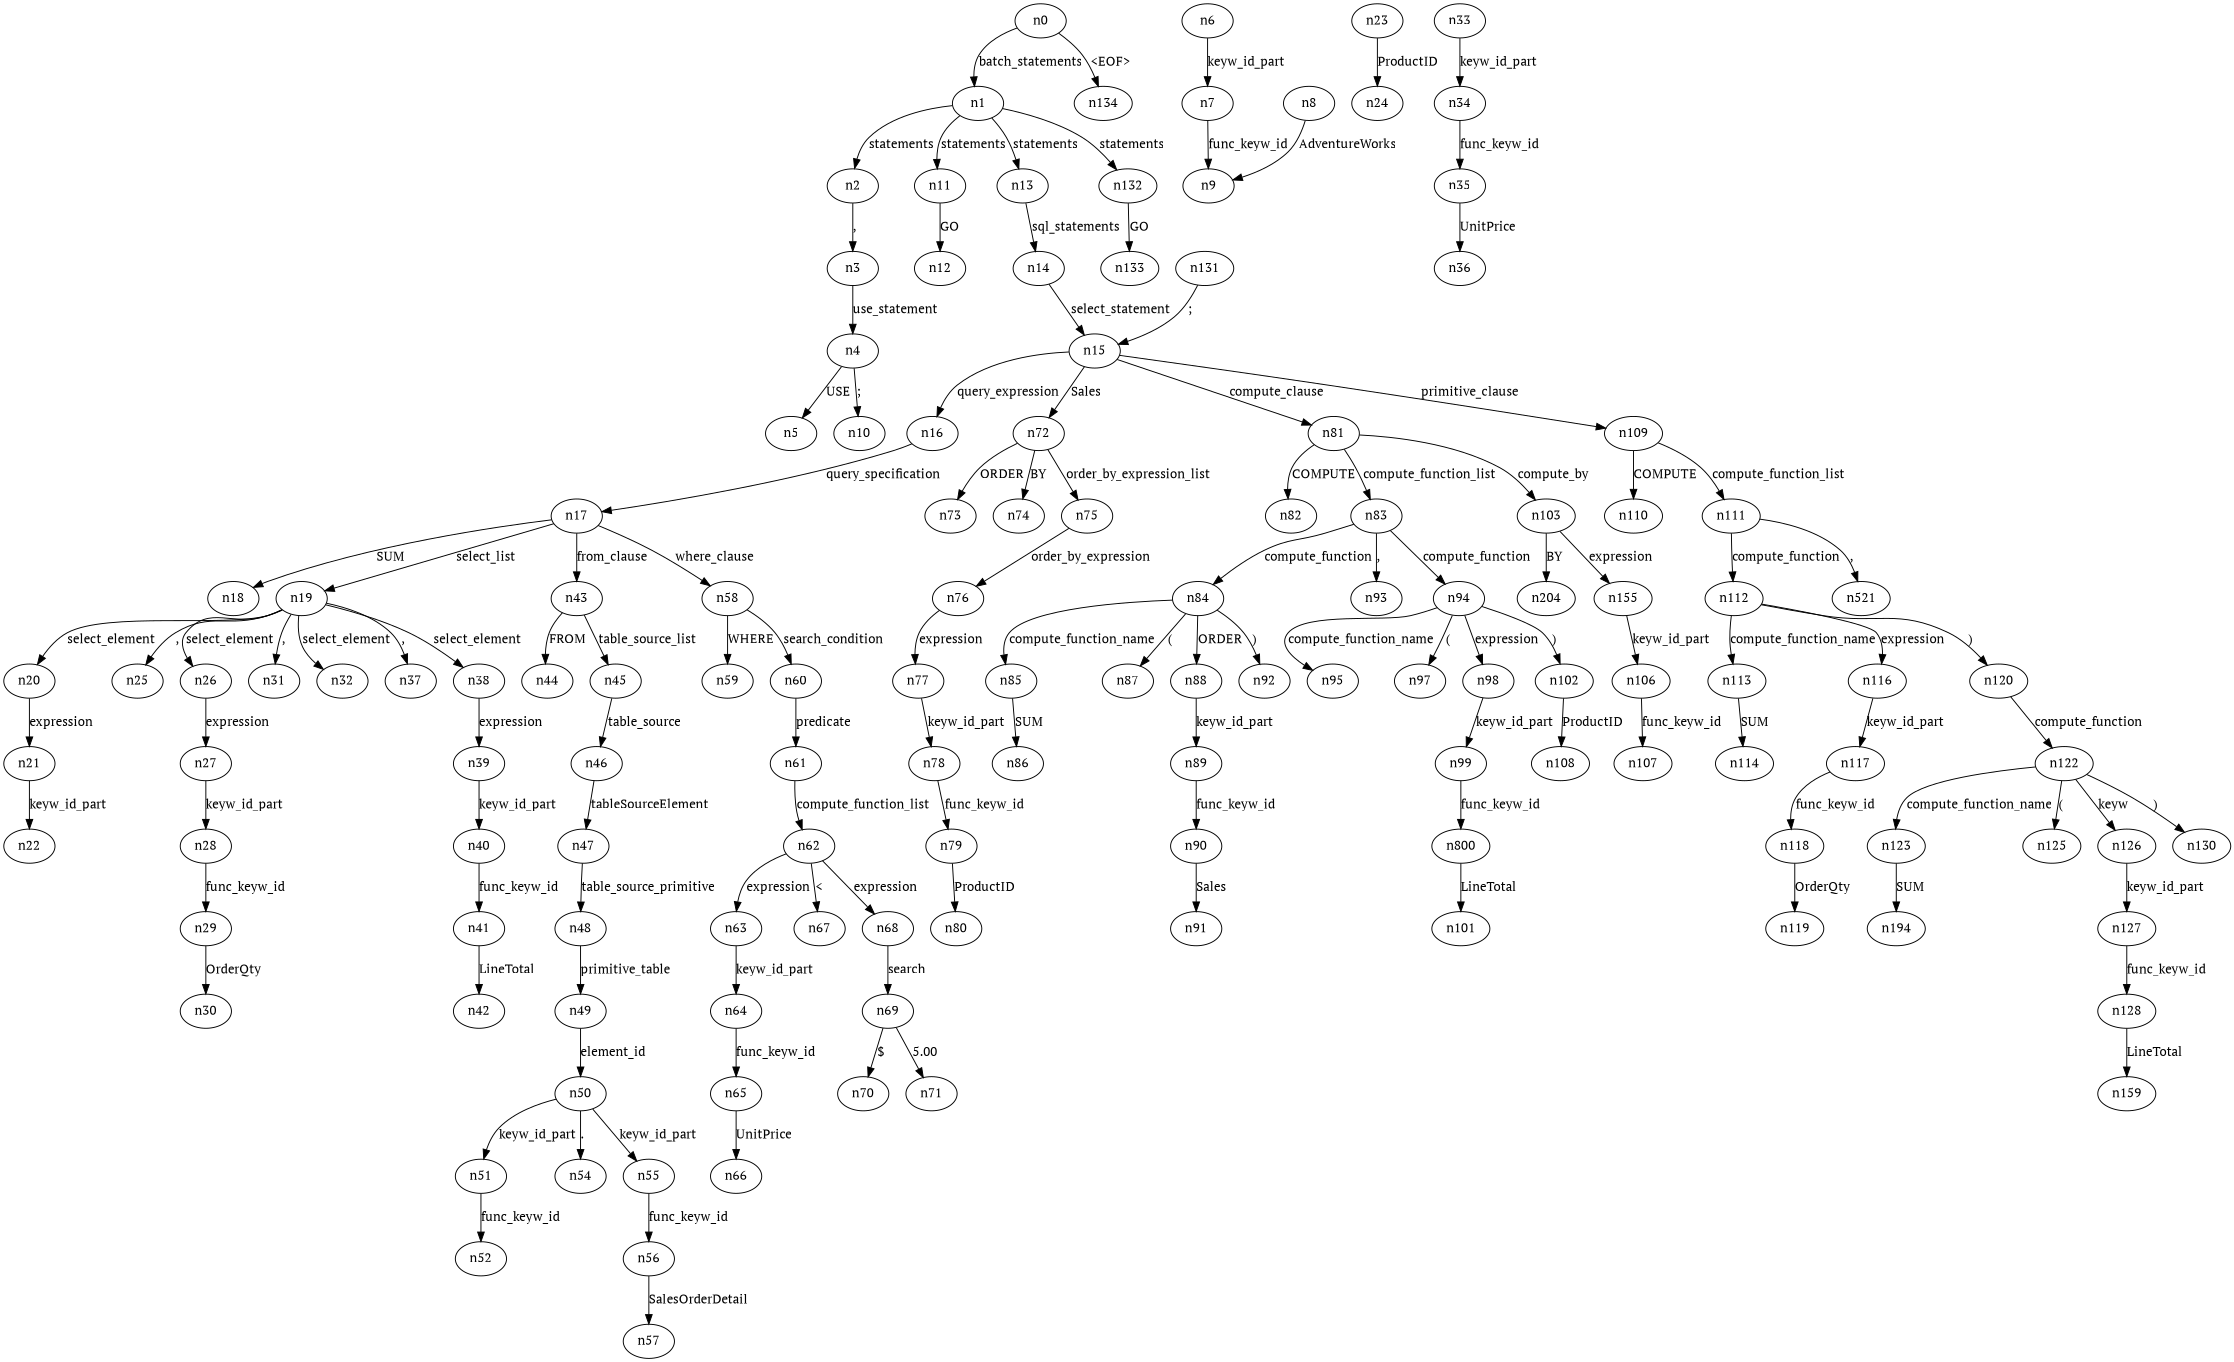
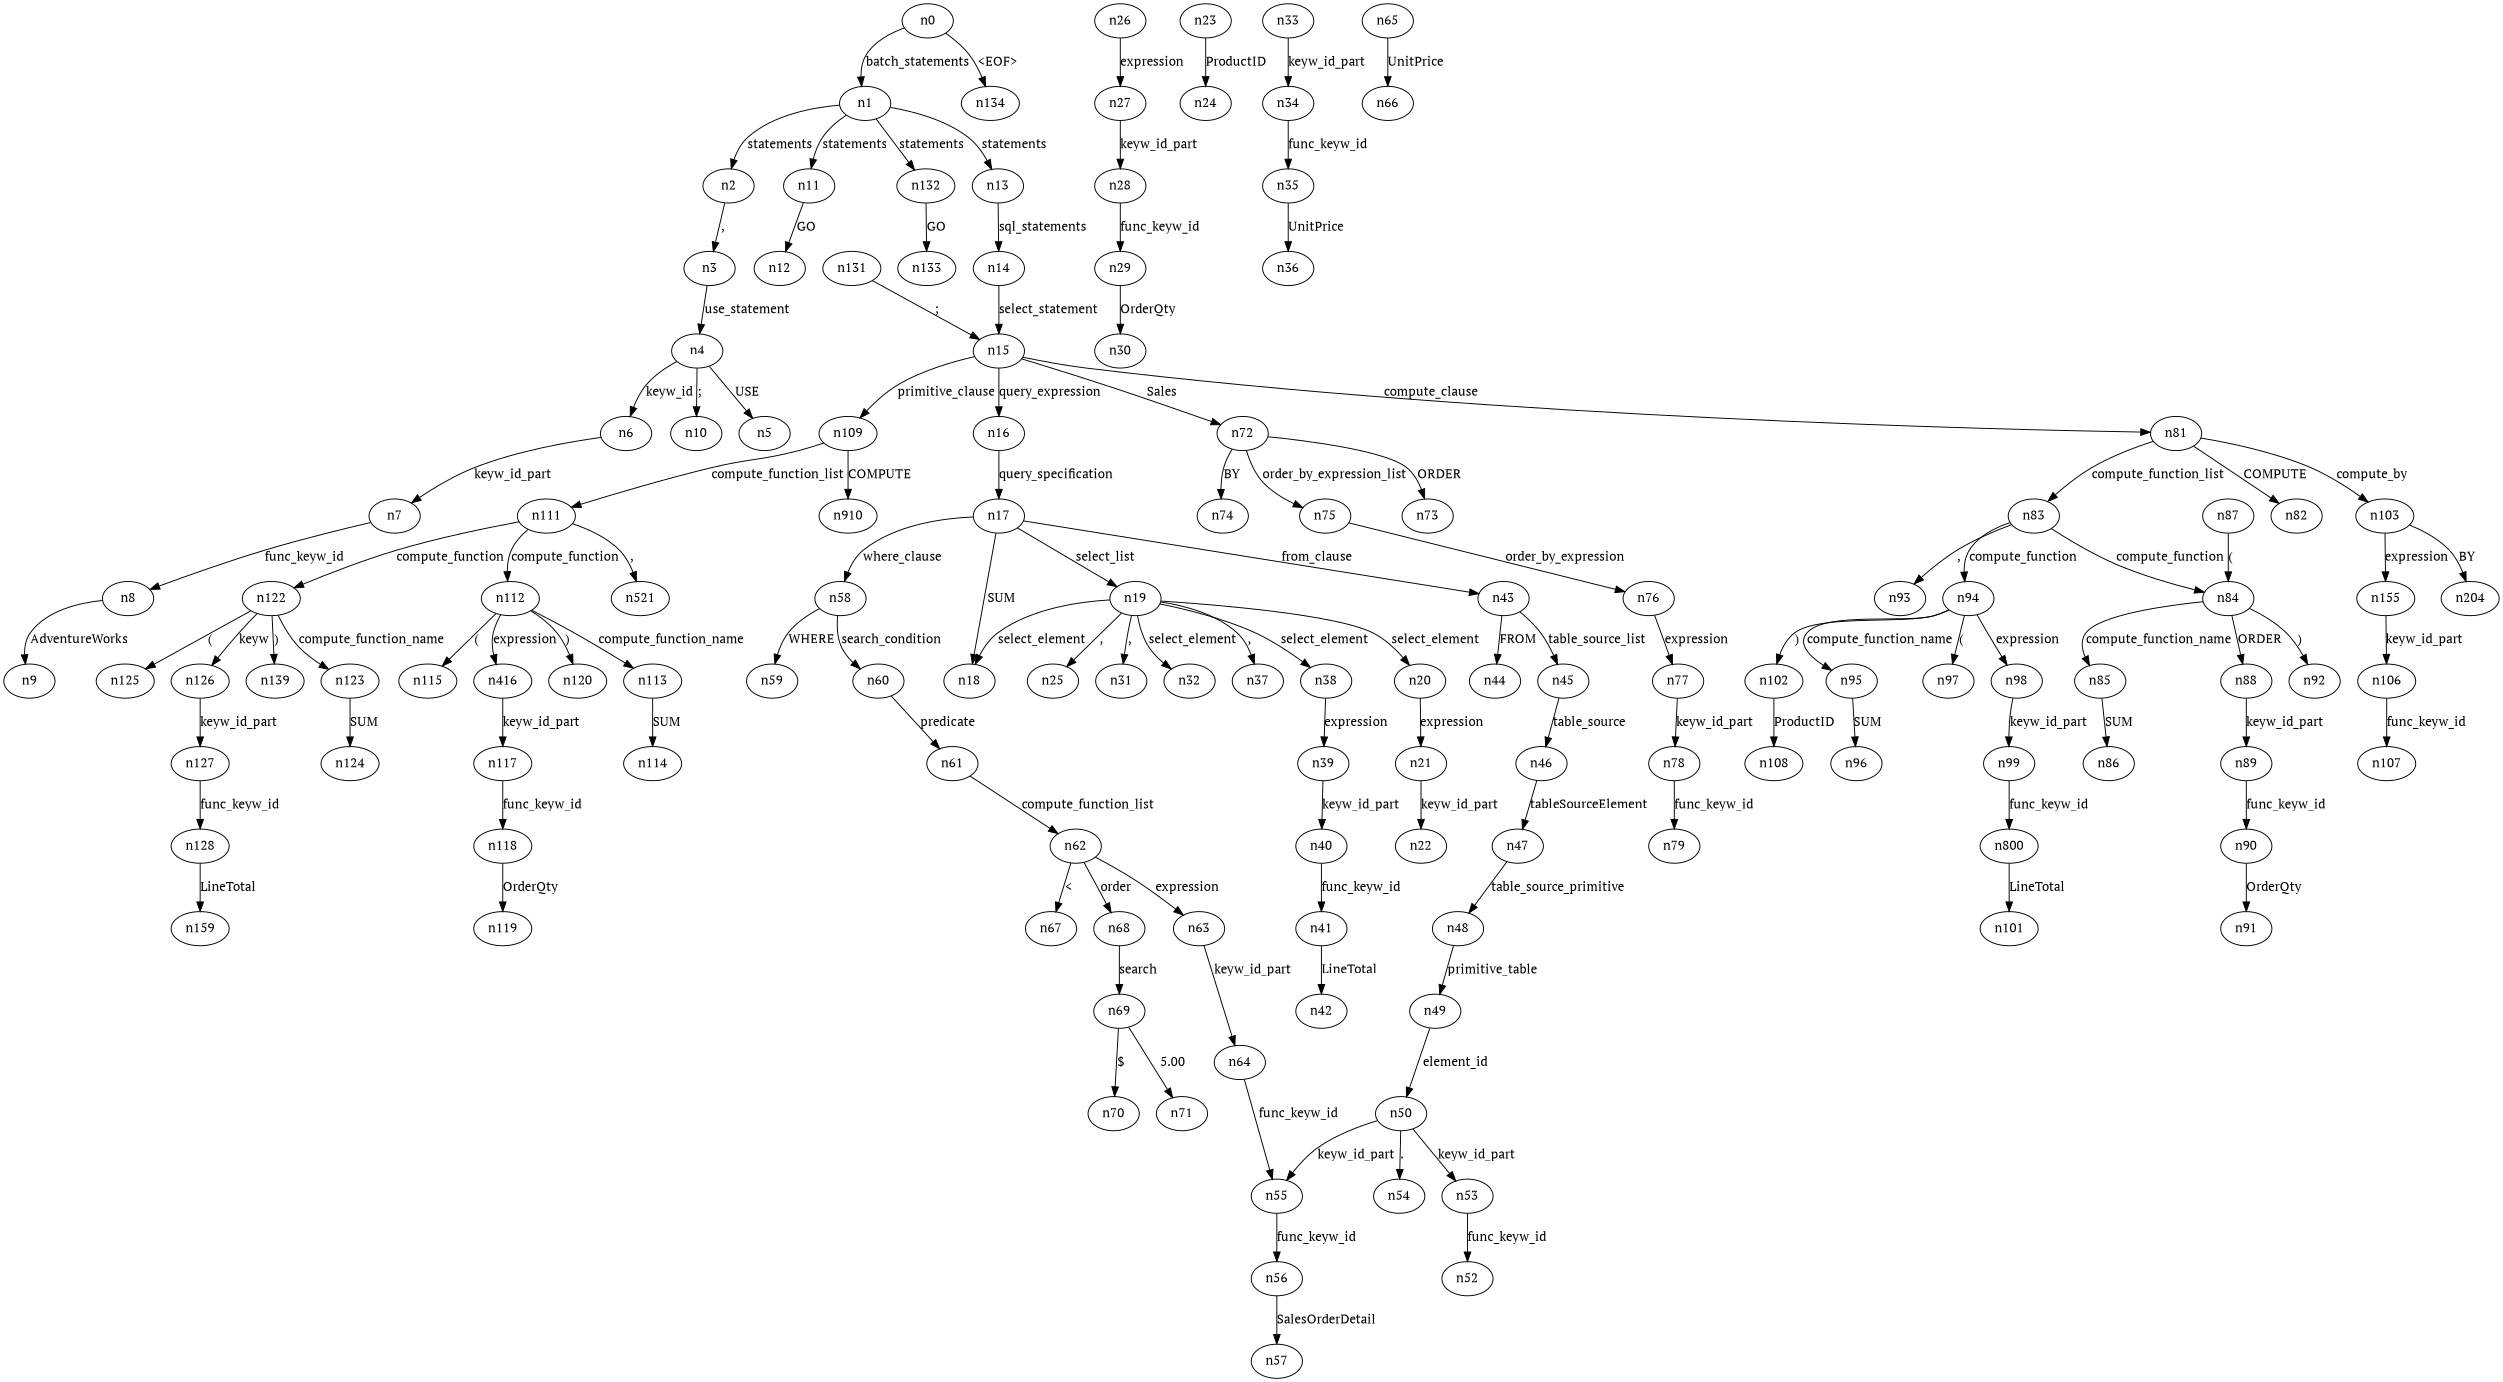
edge "n7" -> "n9": now "n7" -> "n8"
edge "n4" -> "n6": added, label "keyw_id"
node "n110": label "n110" -> "n910"
edge "n19" -> "n26": now "n19" -> "n18"
edge "n84" -> "n87": reversed
node "n115": added
node "n116": label "n116" -> "n416"
edge "n120" -> "n122": now "n111" -> "n122"
node "n96": added
node "n130": label "n130" -> "n139"
edge "n62" -> "n68": label "expression" -> "order"
edge "n90" -> "n91": label "Sales" -> "OrderQty"
node "n80": removed
node "n194": label "n194" -> "n124"
edge "n64" -> "n65": now "n64" -> "n55"
node "n51": label "n51" -> "n53"
